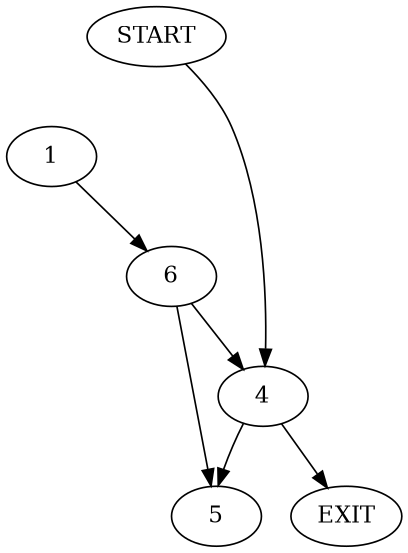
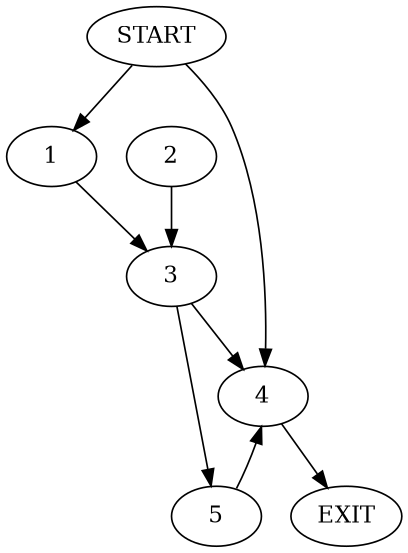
edge "START" -> "1": added
node "2": added
node "6": label "6" -> "3"
edge "4" -> "5": reversed
